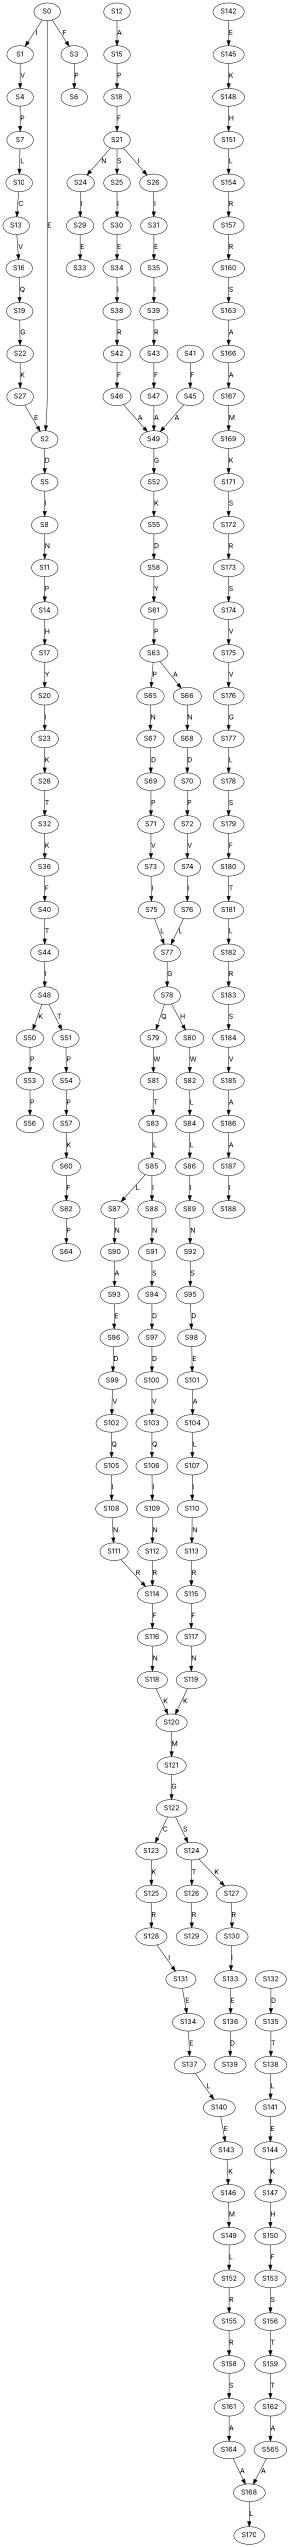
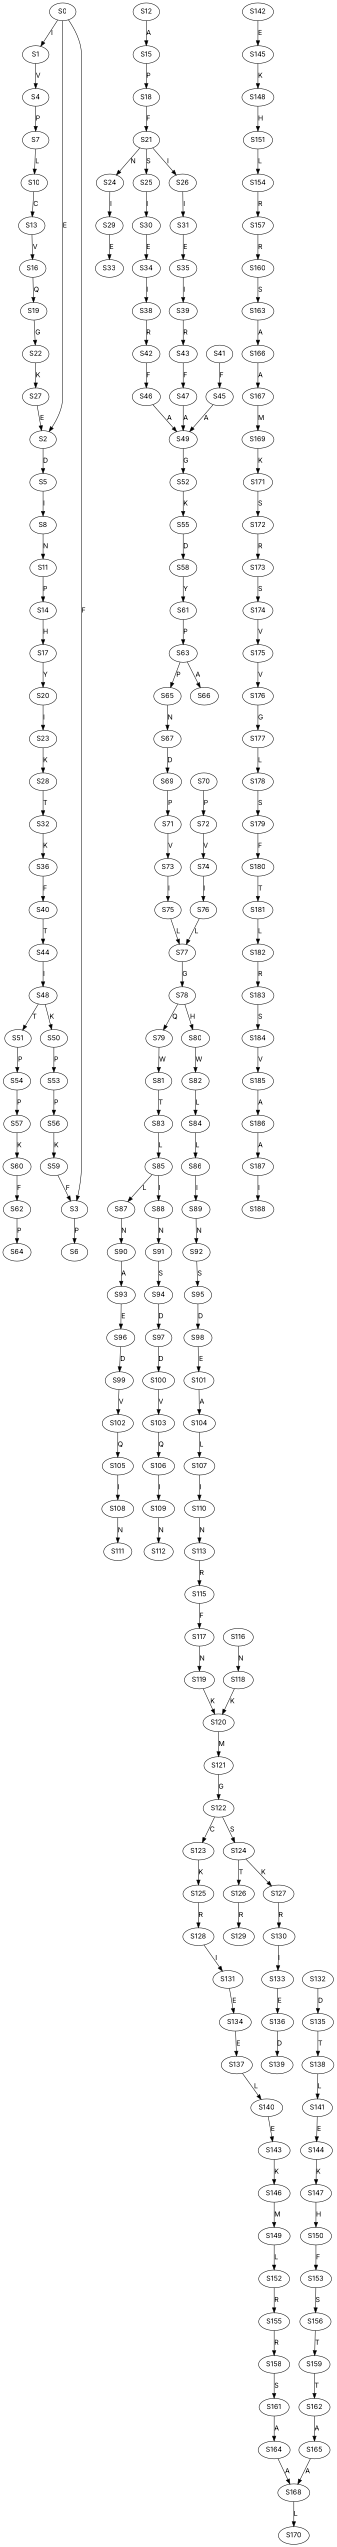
node "S68": removed
node "S59": added
node "S114": removed
node "S565": label "S565" -> "S165"
